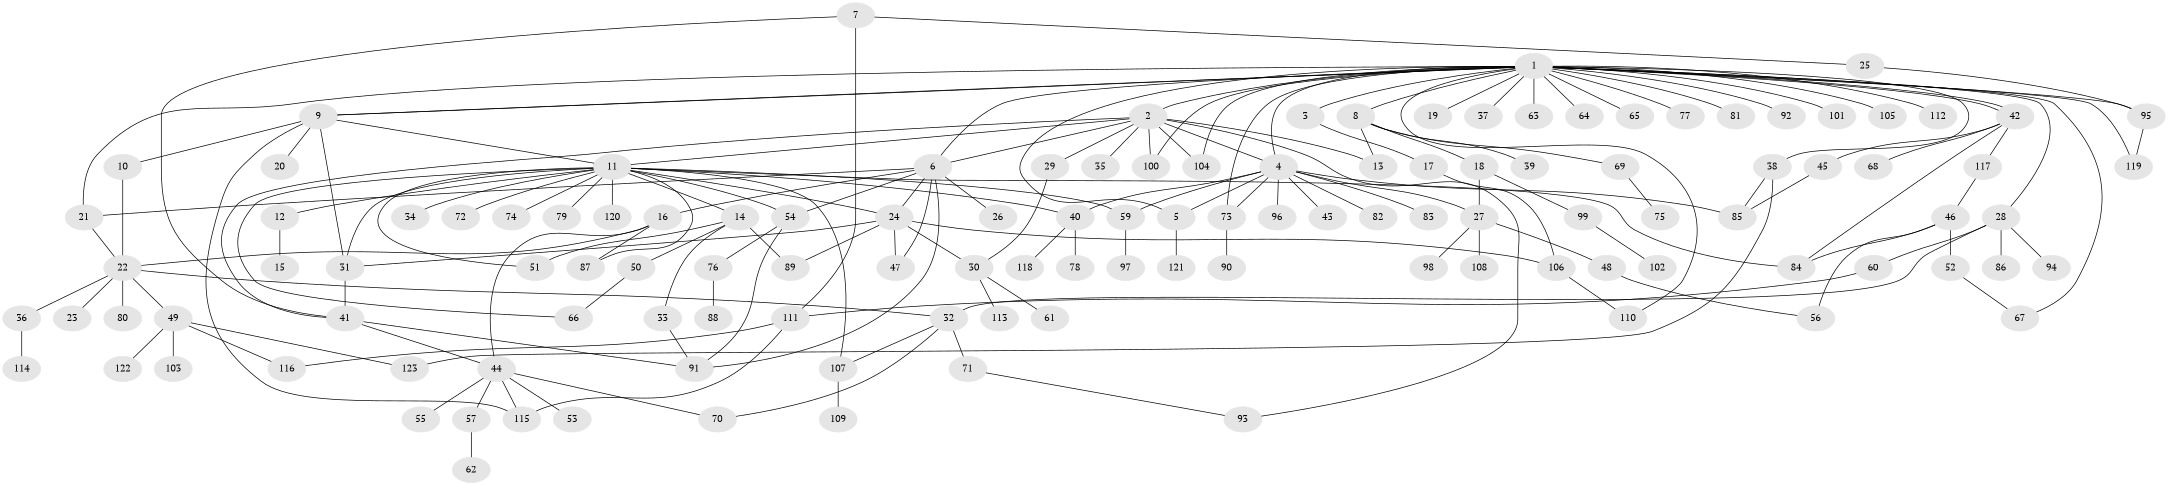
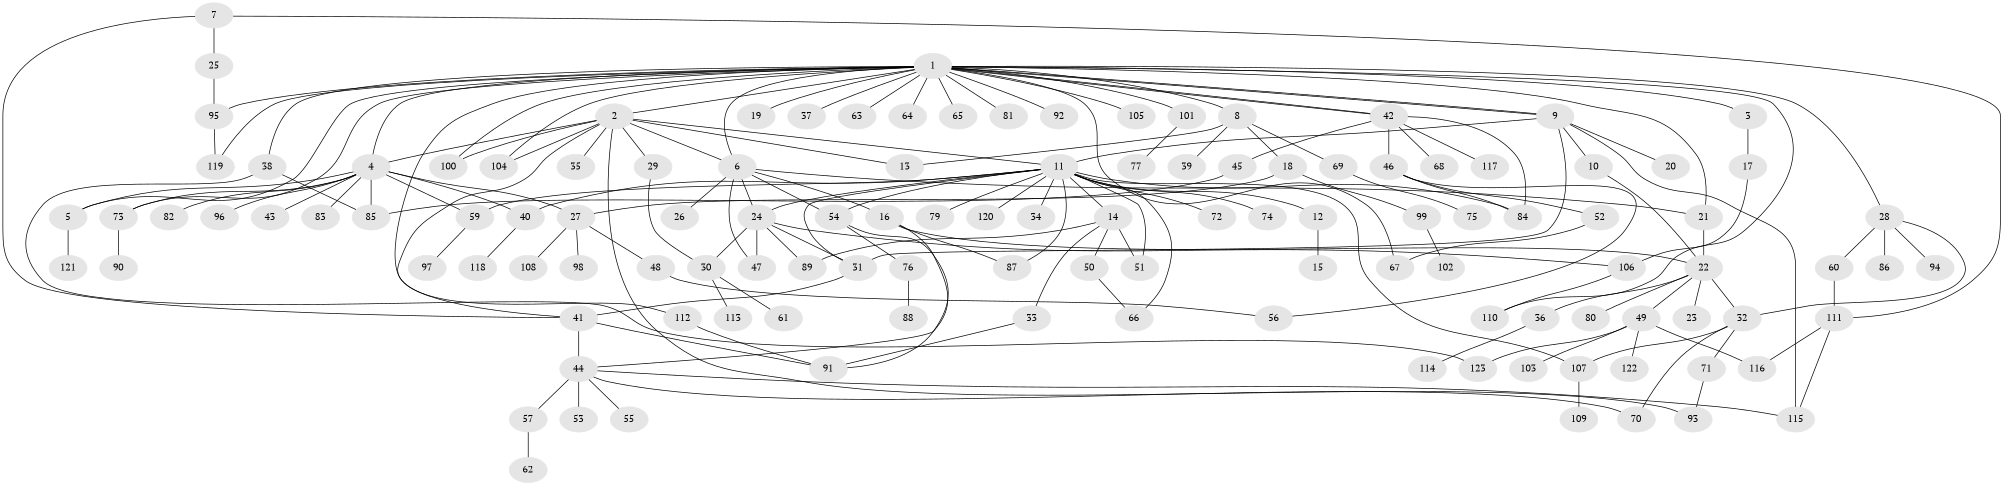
edge "1" -- "77": now "101" -- "77"
edge "117" -- "46": now "42" -- "46"
node "78": removed
edge "6" -- "91": now "112" -- "91"
